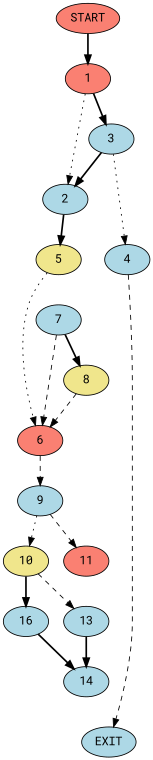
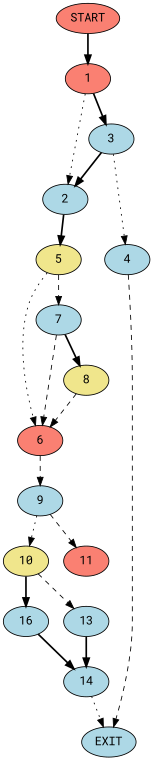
edge "5" -> "7": added
edge "14" -> "EXIT": added
